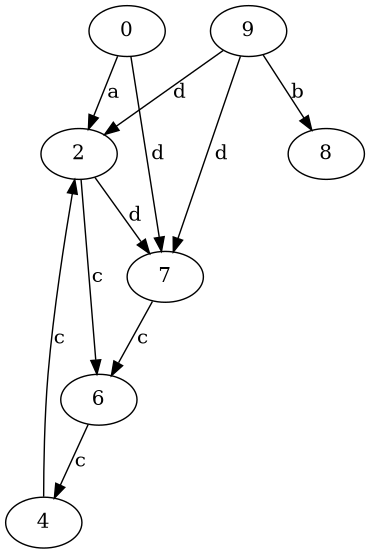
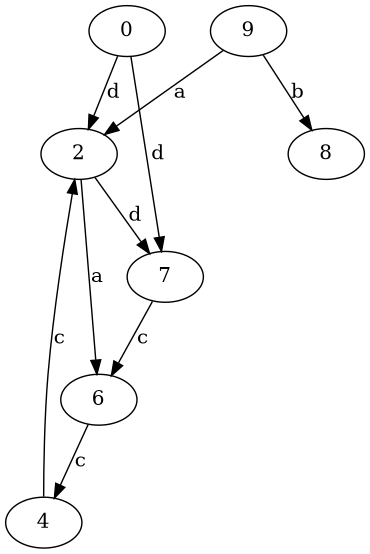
edge "0" -> "2": label "a" -> "d"
edge "9" -> "2": label "d" -> "a"
edge "9" -> "7": removed, label "d"
edge "2" -> "6": label "c" -> "a"
